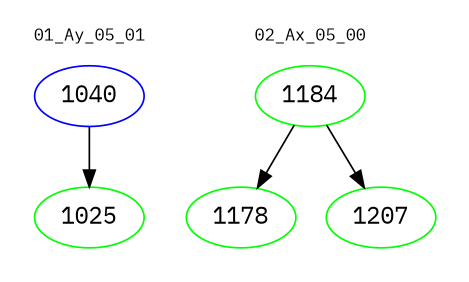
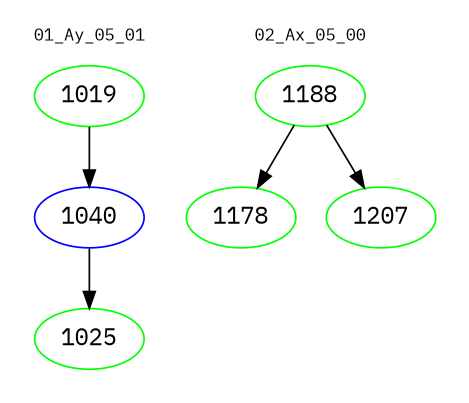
node "1019": added
node "1184": label "1184" -> "1188"
